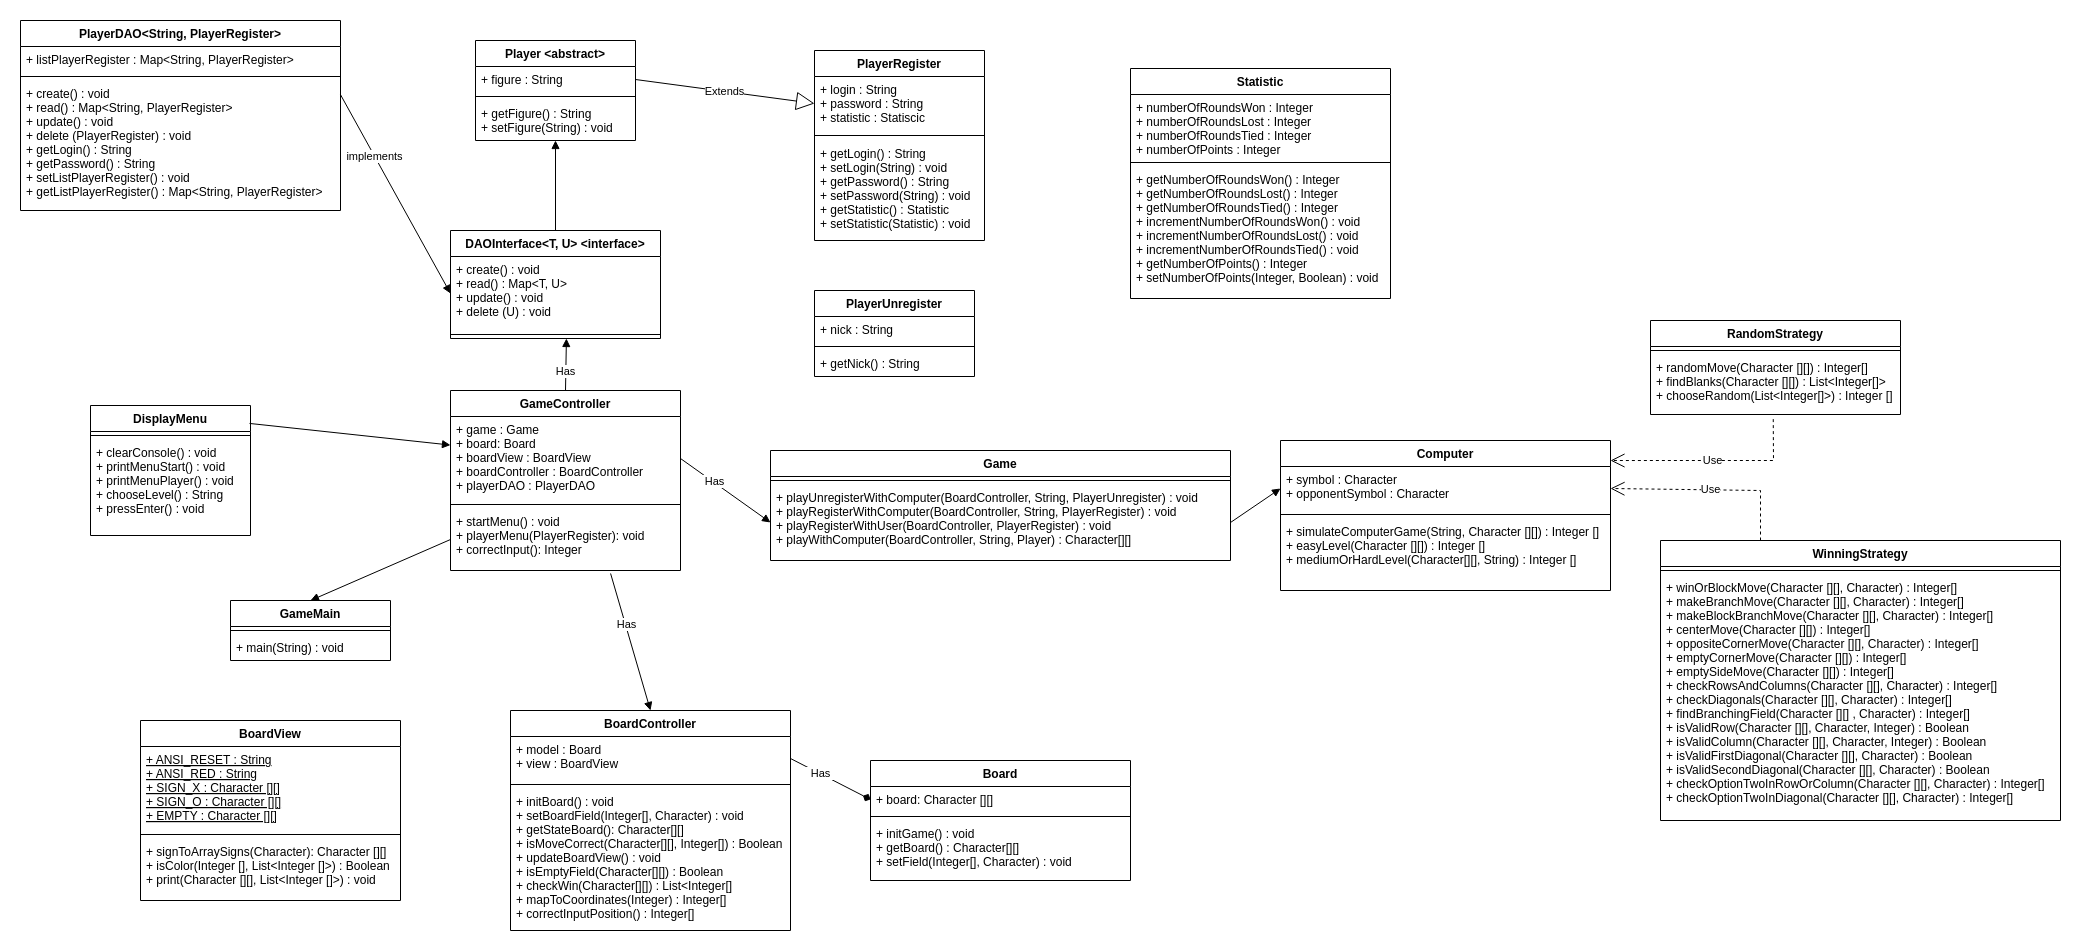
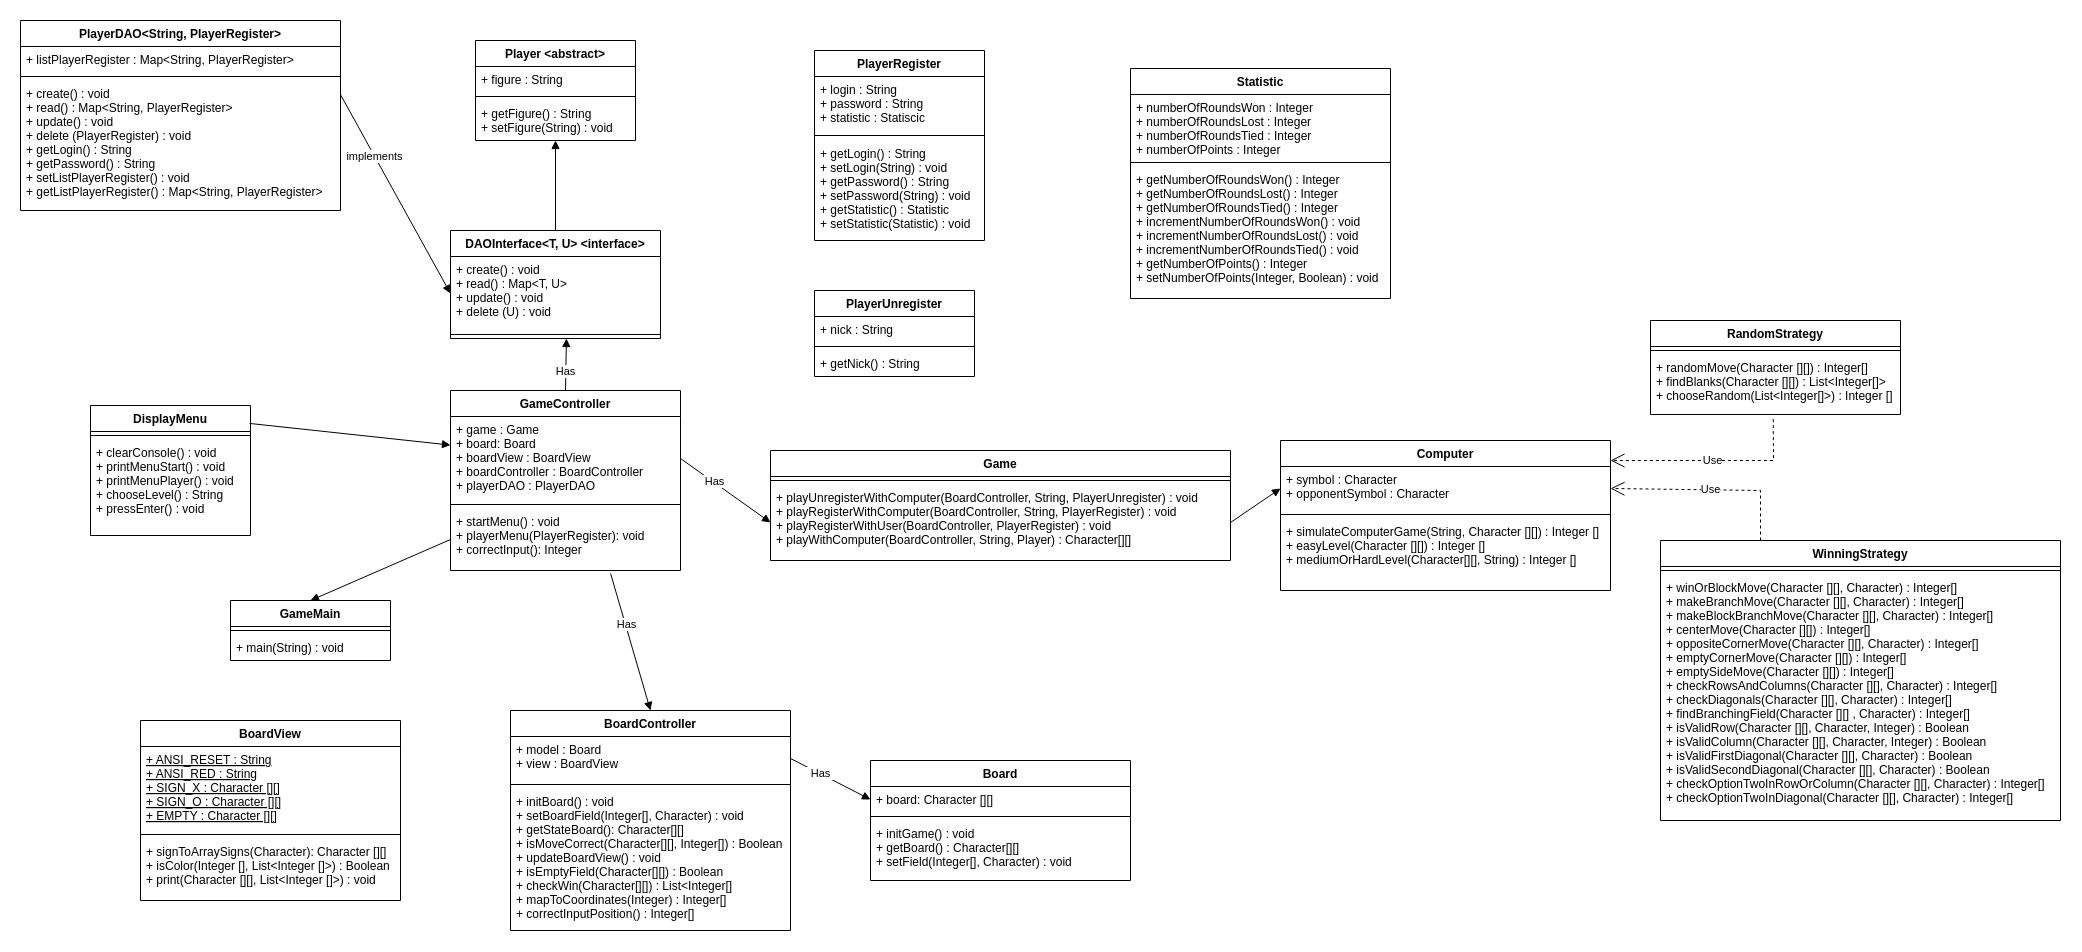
edge "+ figure : String" -> "+ login : String + password : String + statistic : Statiscic": removed, label "Extends"
edge "+ model : Board + view : BoardView" -> "+ board: Character [][]": arrowhead diamond -> block
